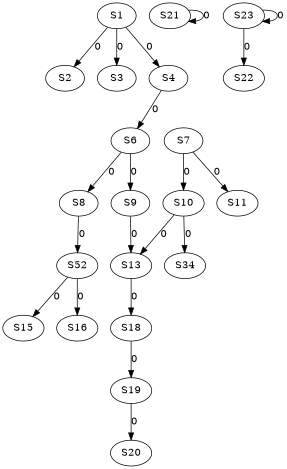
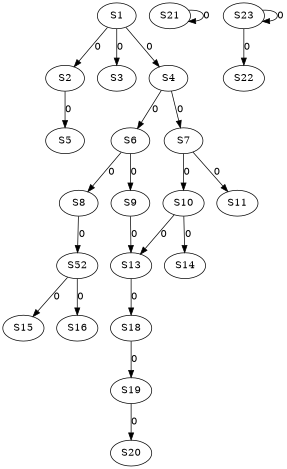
edge "S4" -> "S7": added, label "0"
node "S5": added
node "S34": label "S34" -> "S14"
